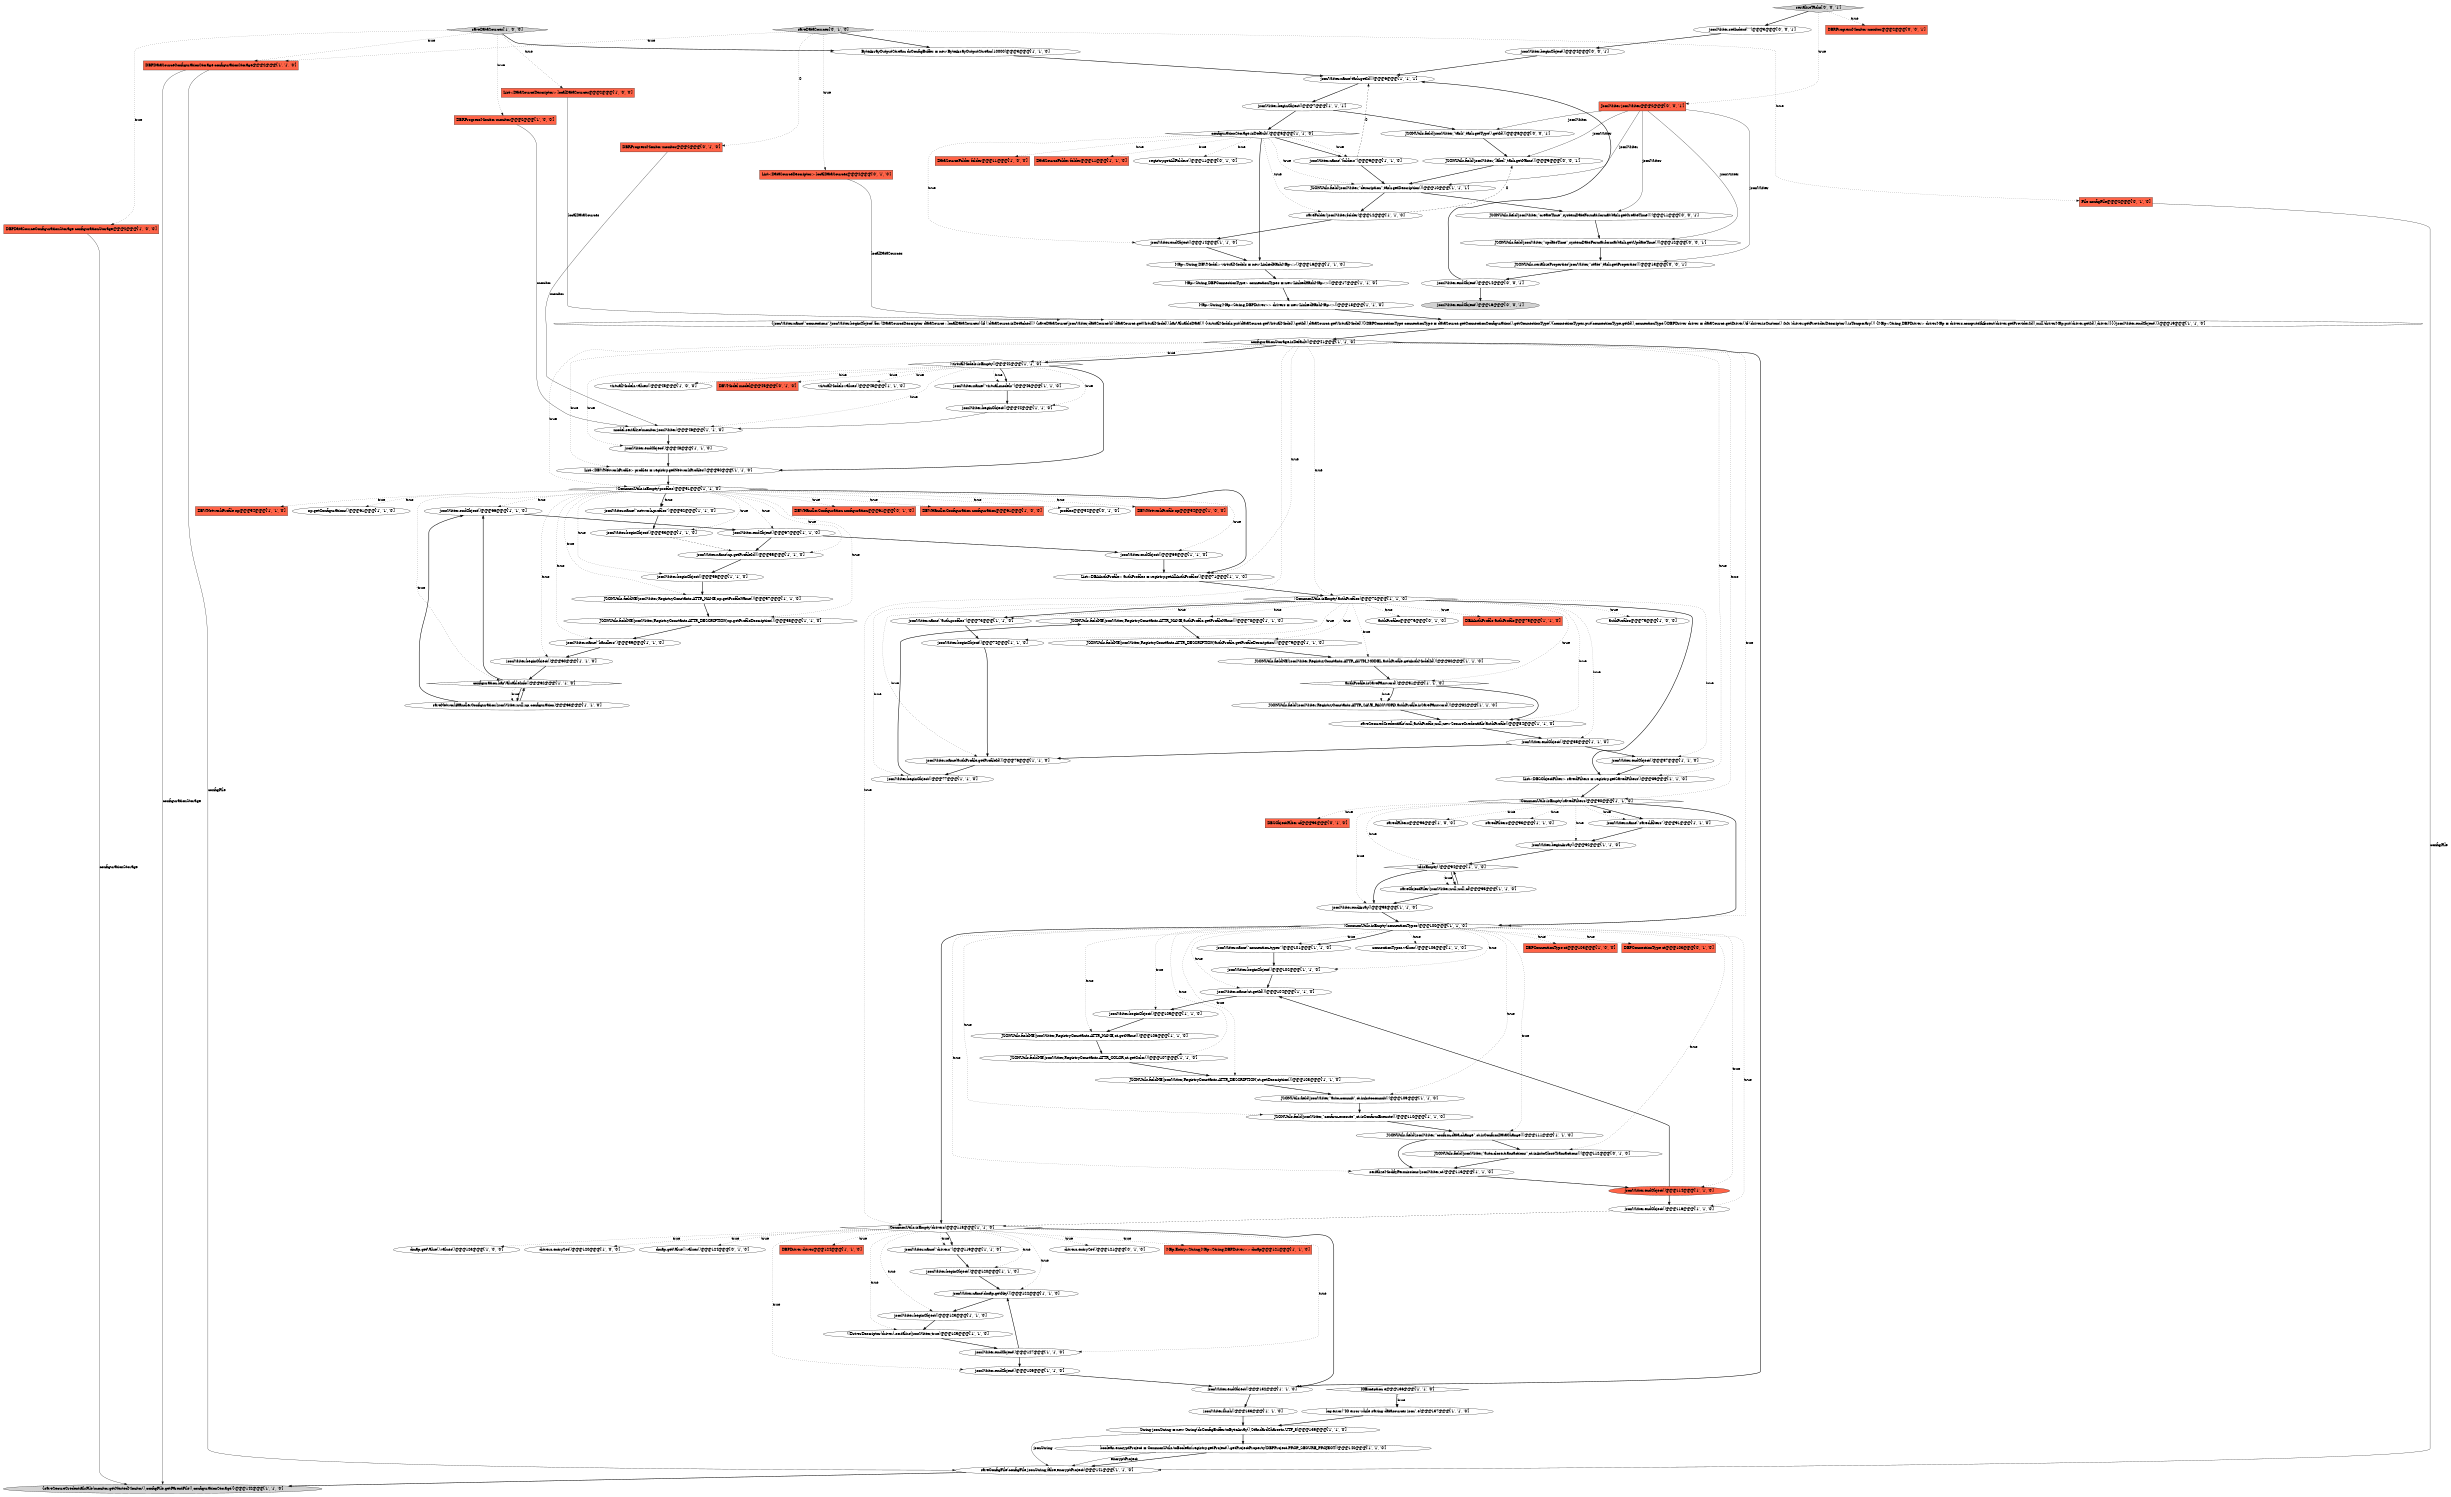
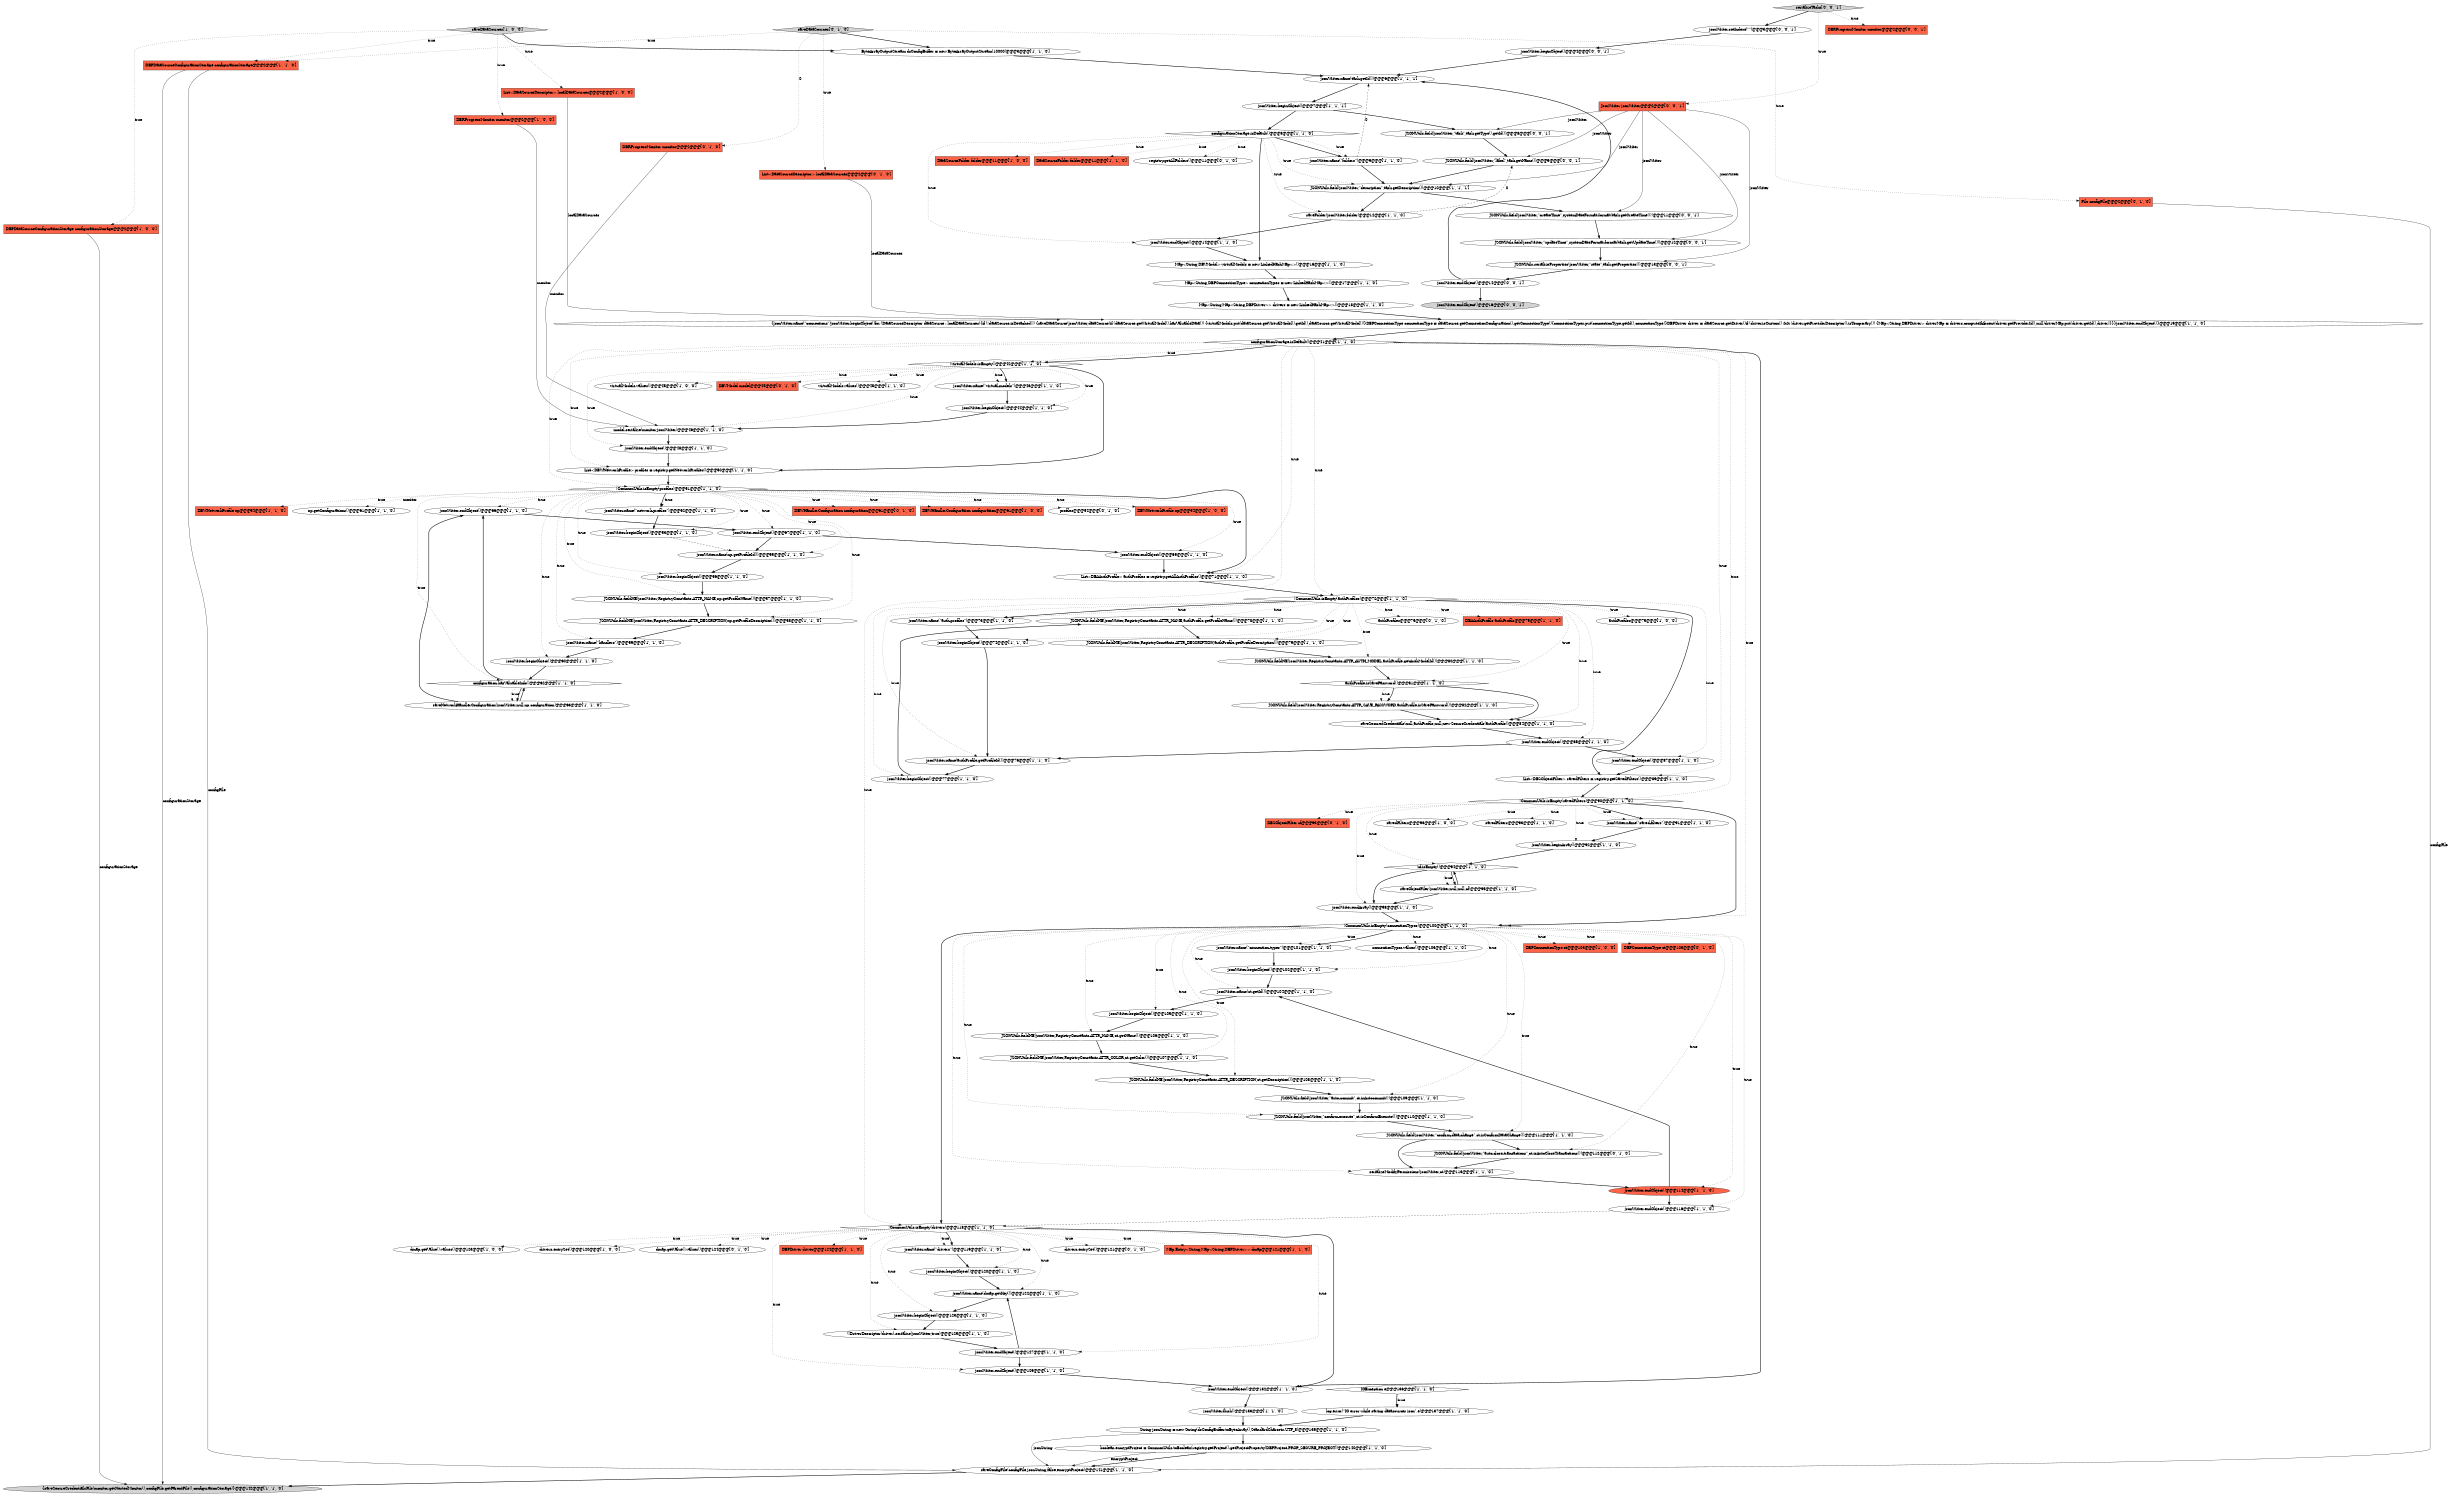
edge "jsonWriter.beginObject()@@@44@@@['1', '1', '0']" -> "model.serialize(monitor,jsonWriter)@@@46@@@['1', '1', '0']": style solid -> bold
edge "!CommonUtils.isEmpty(profiles)@@@51@@@['1', '1', '0']" -> "np.getConfigurations()@@@61@@@['1', '1', '0']": label "true" -> "monitor"
